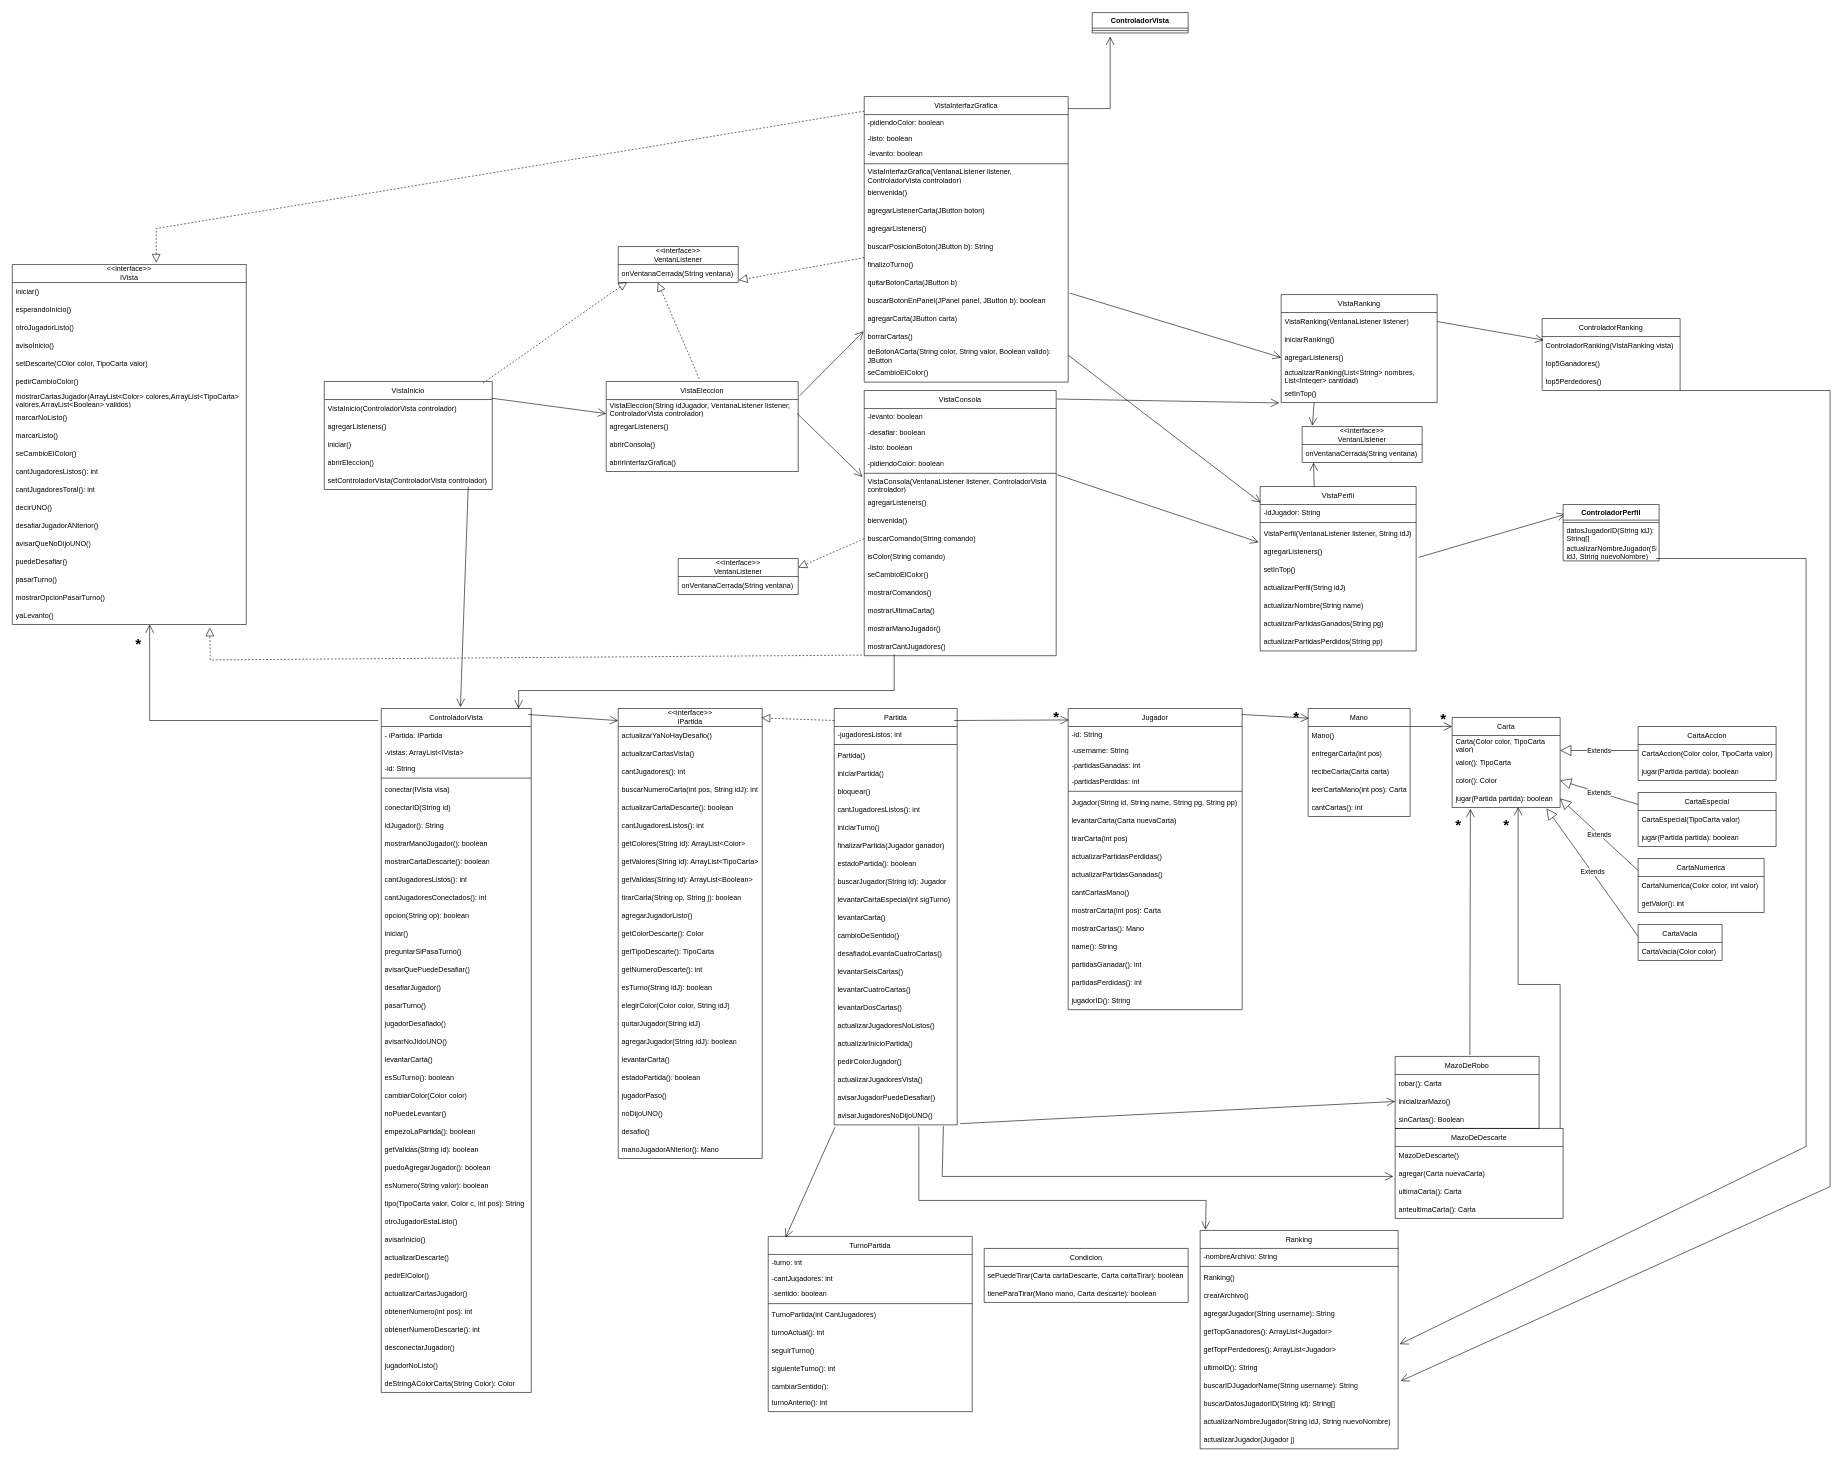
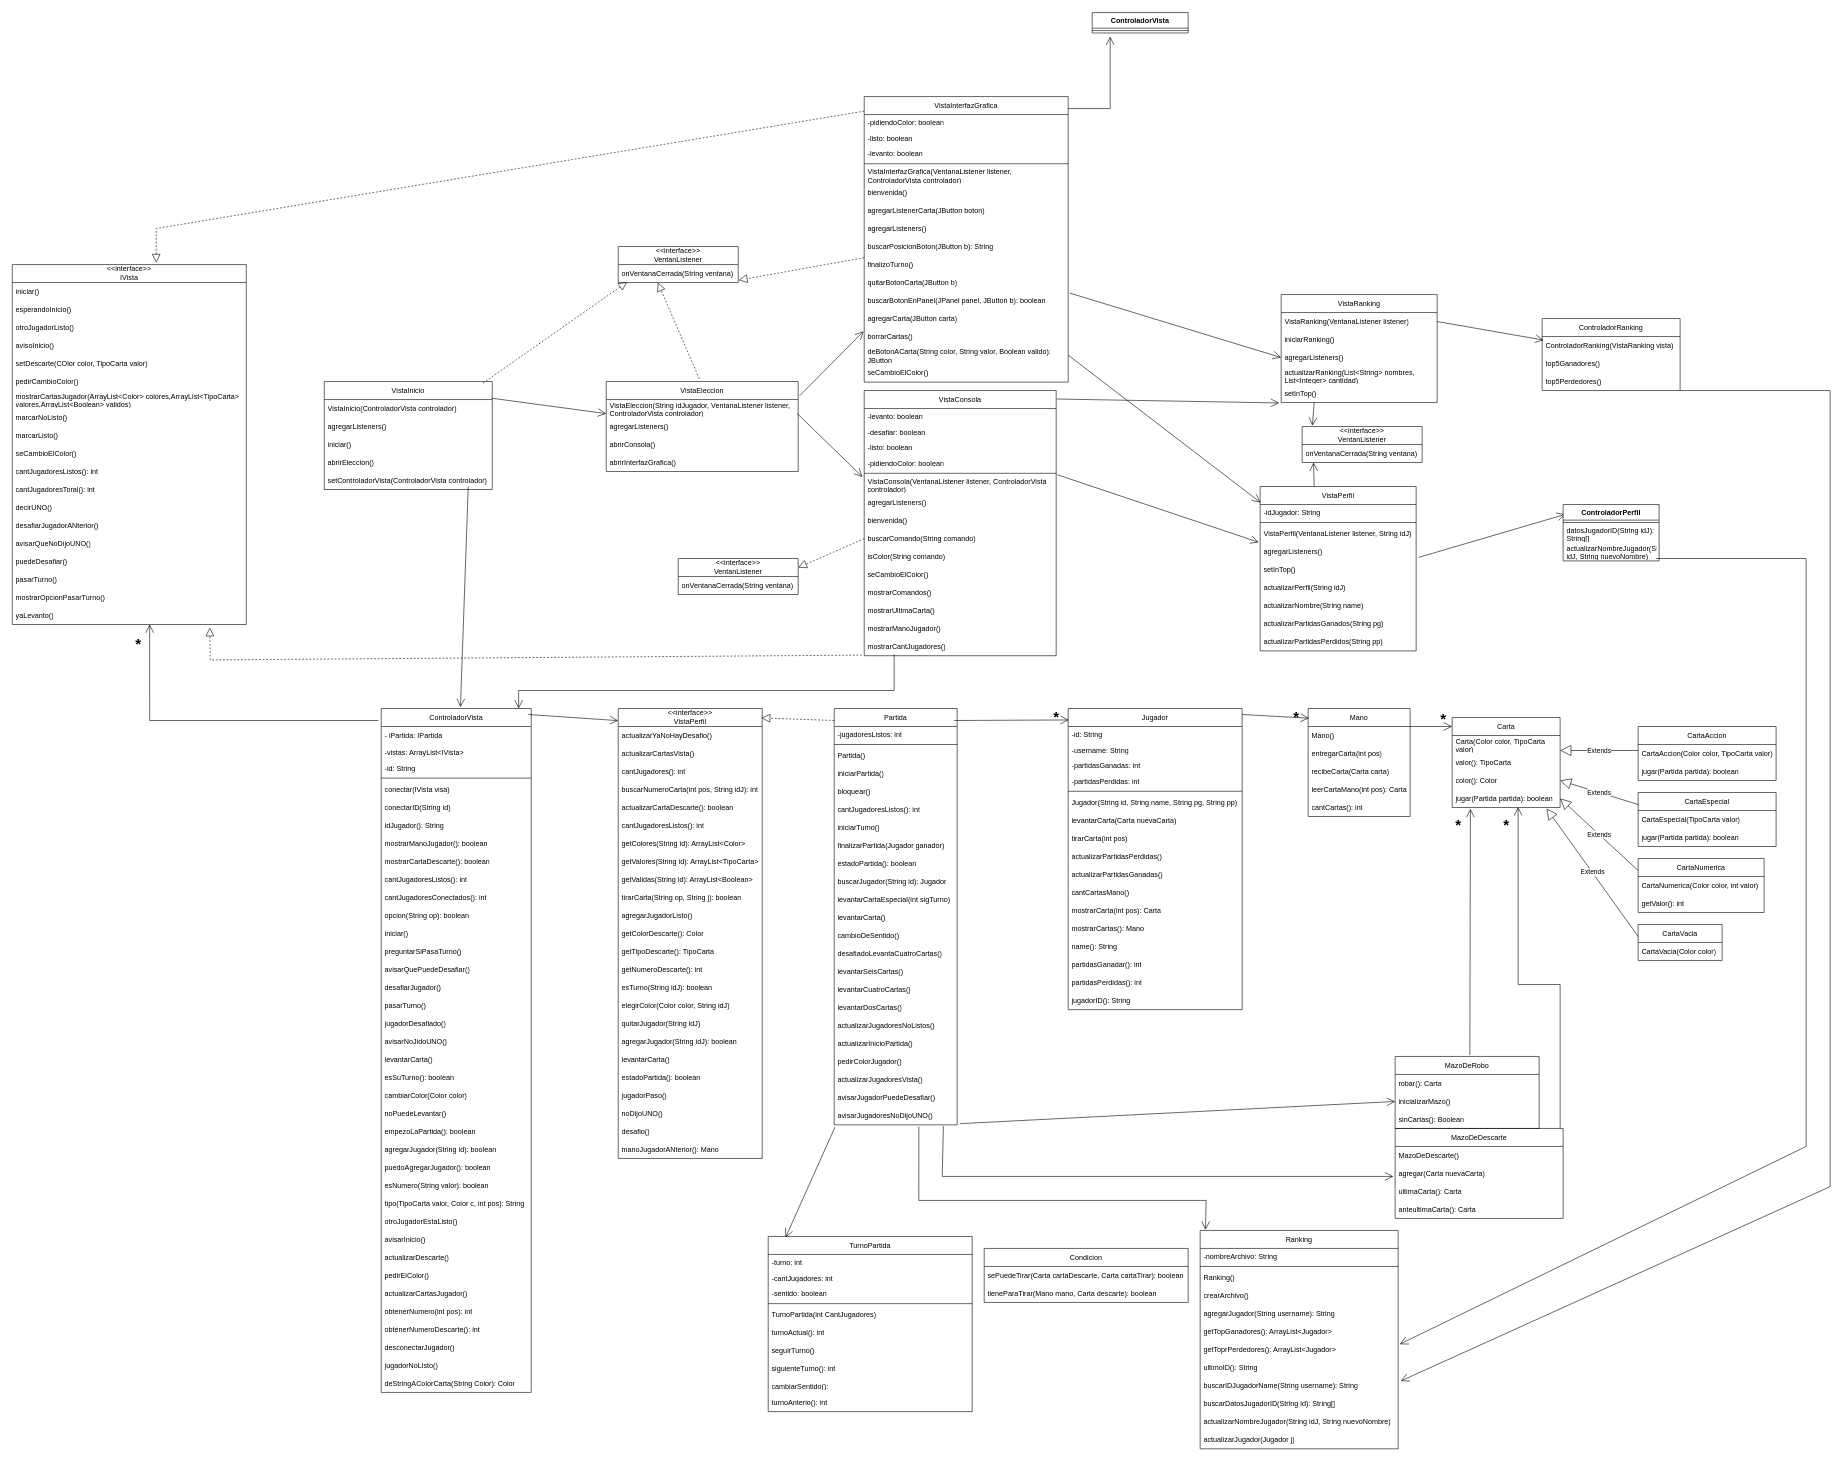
node "<<interface>> IPartida": label "<<interface>> IPartida" -> "<<interface>> VistaPerfil"
node "getValidas(String id): boolean": label "getValidas(String id): boolean" -> "agregarJugador(String id): boolean"
